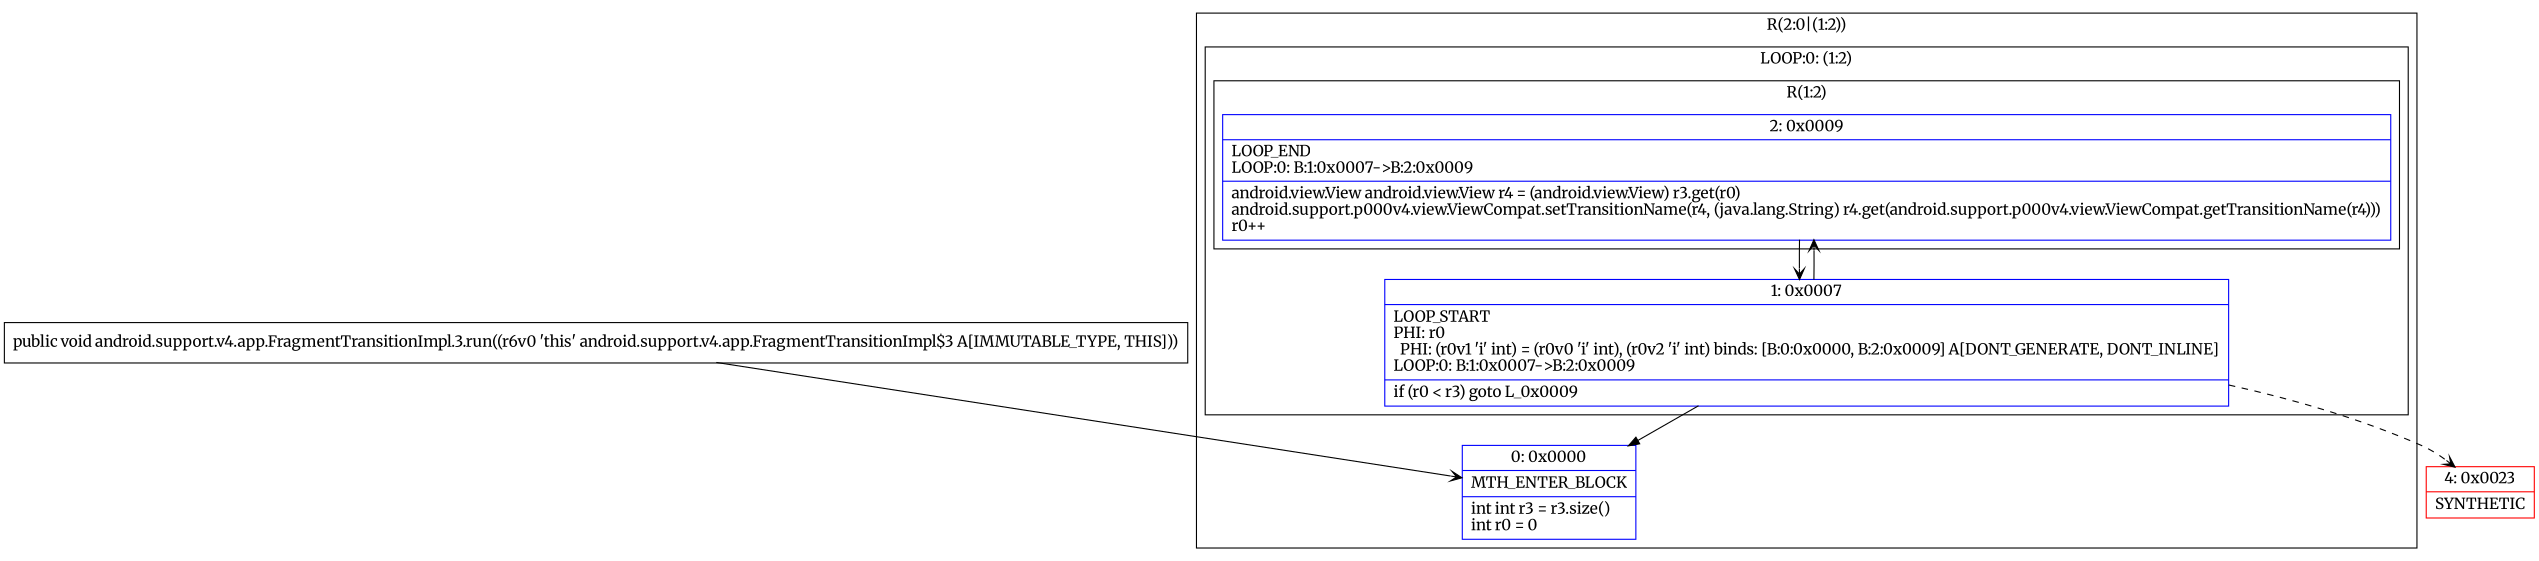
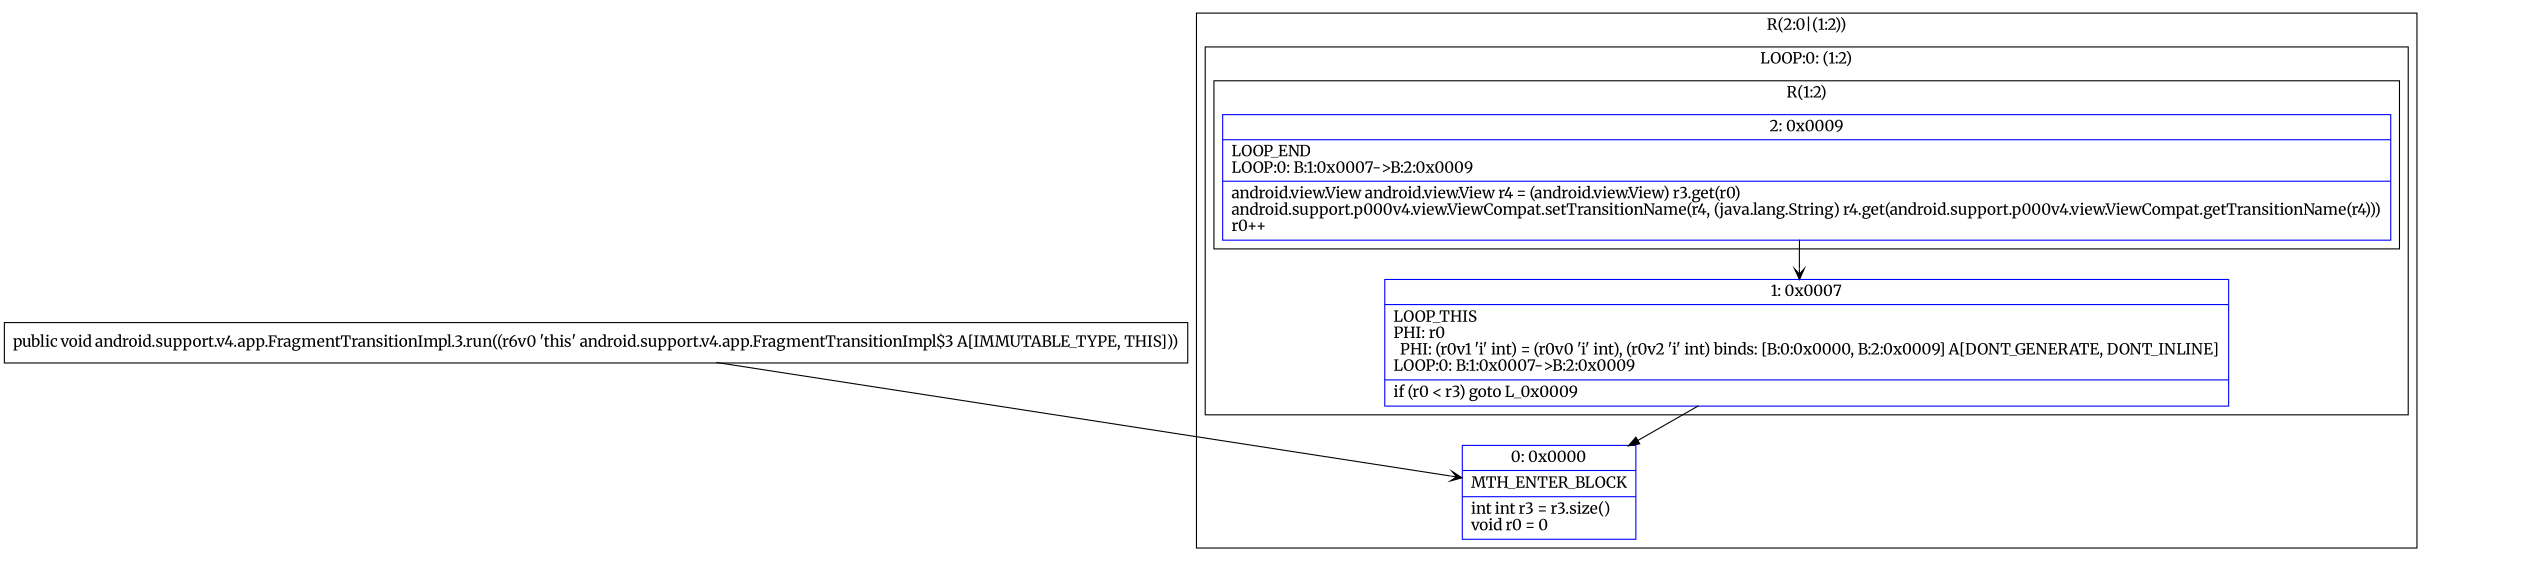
edge "1: 0x0007" -> "2: 0x0009": removed
node "1: 0x0007": text "LOOP_START" -> "LOOP_THIS"
node "4: 0x0023": removed
node "0: 0x0000": text "int r0 = 0" -> "void r0 = 0"
